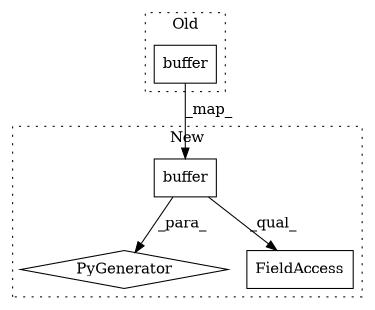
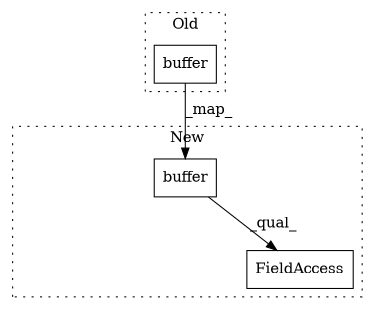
node "PyGenerator": removed
